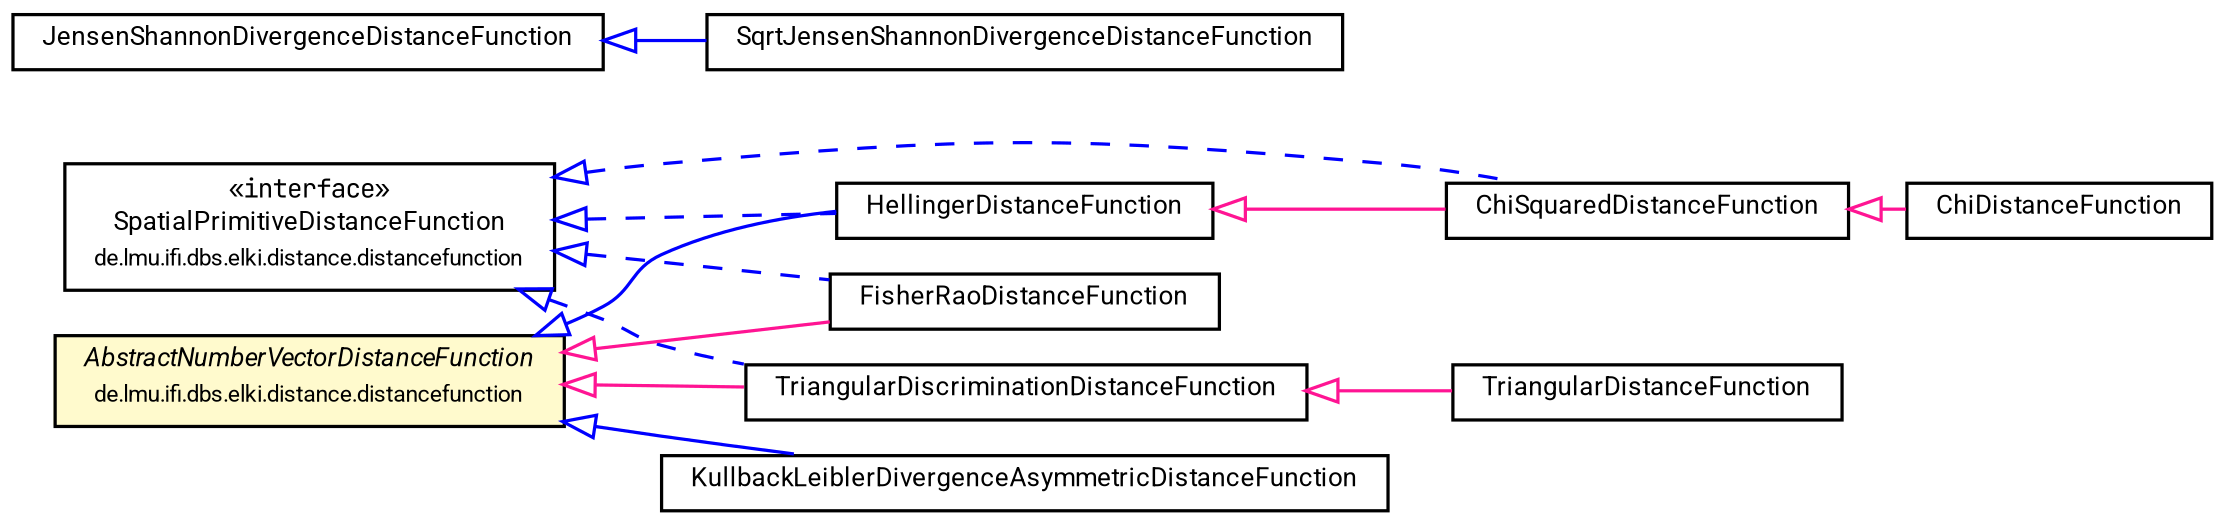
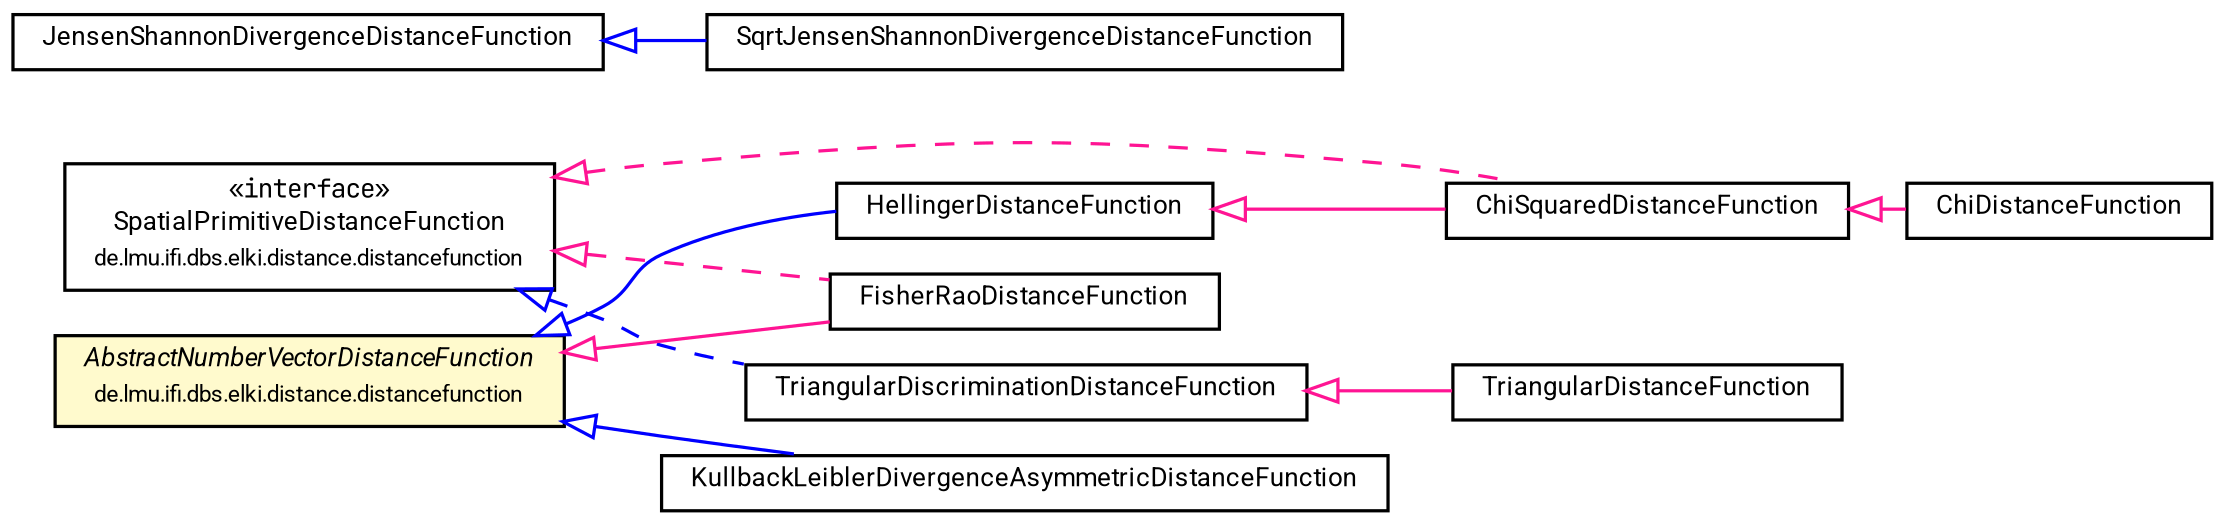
edge "ChiSquaredDistanceFunction" -> "SpatialPrimitiveDistanceFunction": color blue -> deeppink
edge "HellingerDistanceFunction" -> "SpatialPrimitiveDistanceFunction": removed
edge "FisherRaoDistanceFunction" -> "SpatialPrimitiveDistanceFunction": color blue -> deeppink
edge "TriangularDiscriminationDistanceFunction" -> "AbstractNumberVectorDistanceFunction": removed
